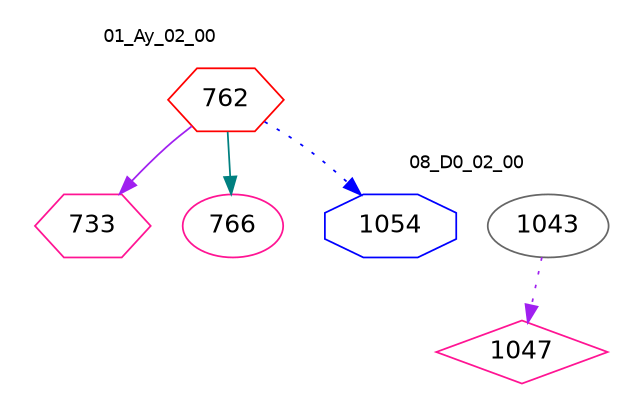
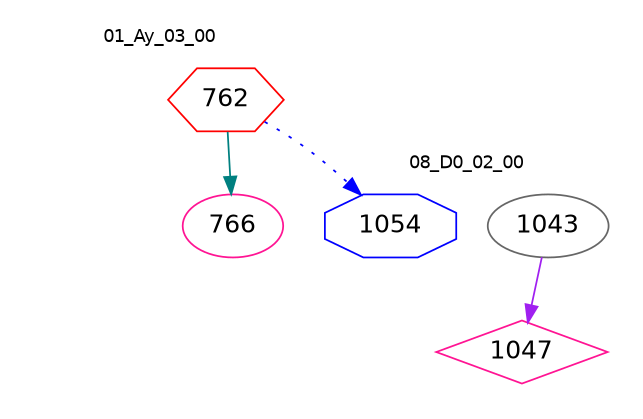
cluster "01_Ay_02_00": label "01_Ay_02_00" -> "01_Ay_03_00"
node "733": removed
edge "1043" -> "1047": style dotted -> solid
